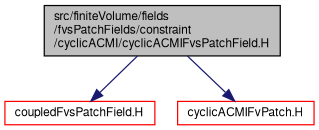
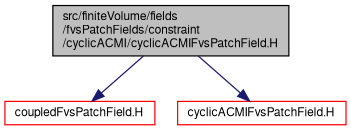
node "cyclicACMIFvPatch.H": label "cyclicACMIFvPatch.H" -> "cyclicACMIFvsPatchField.H"
